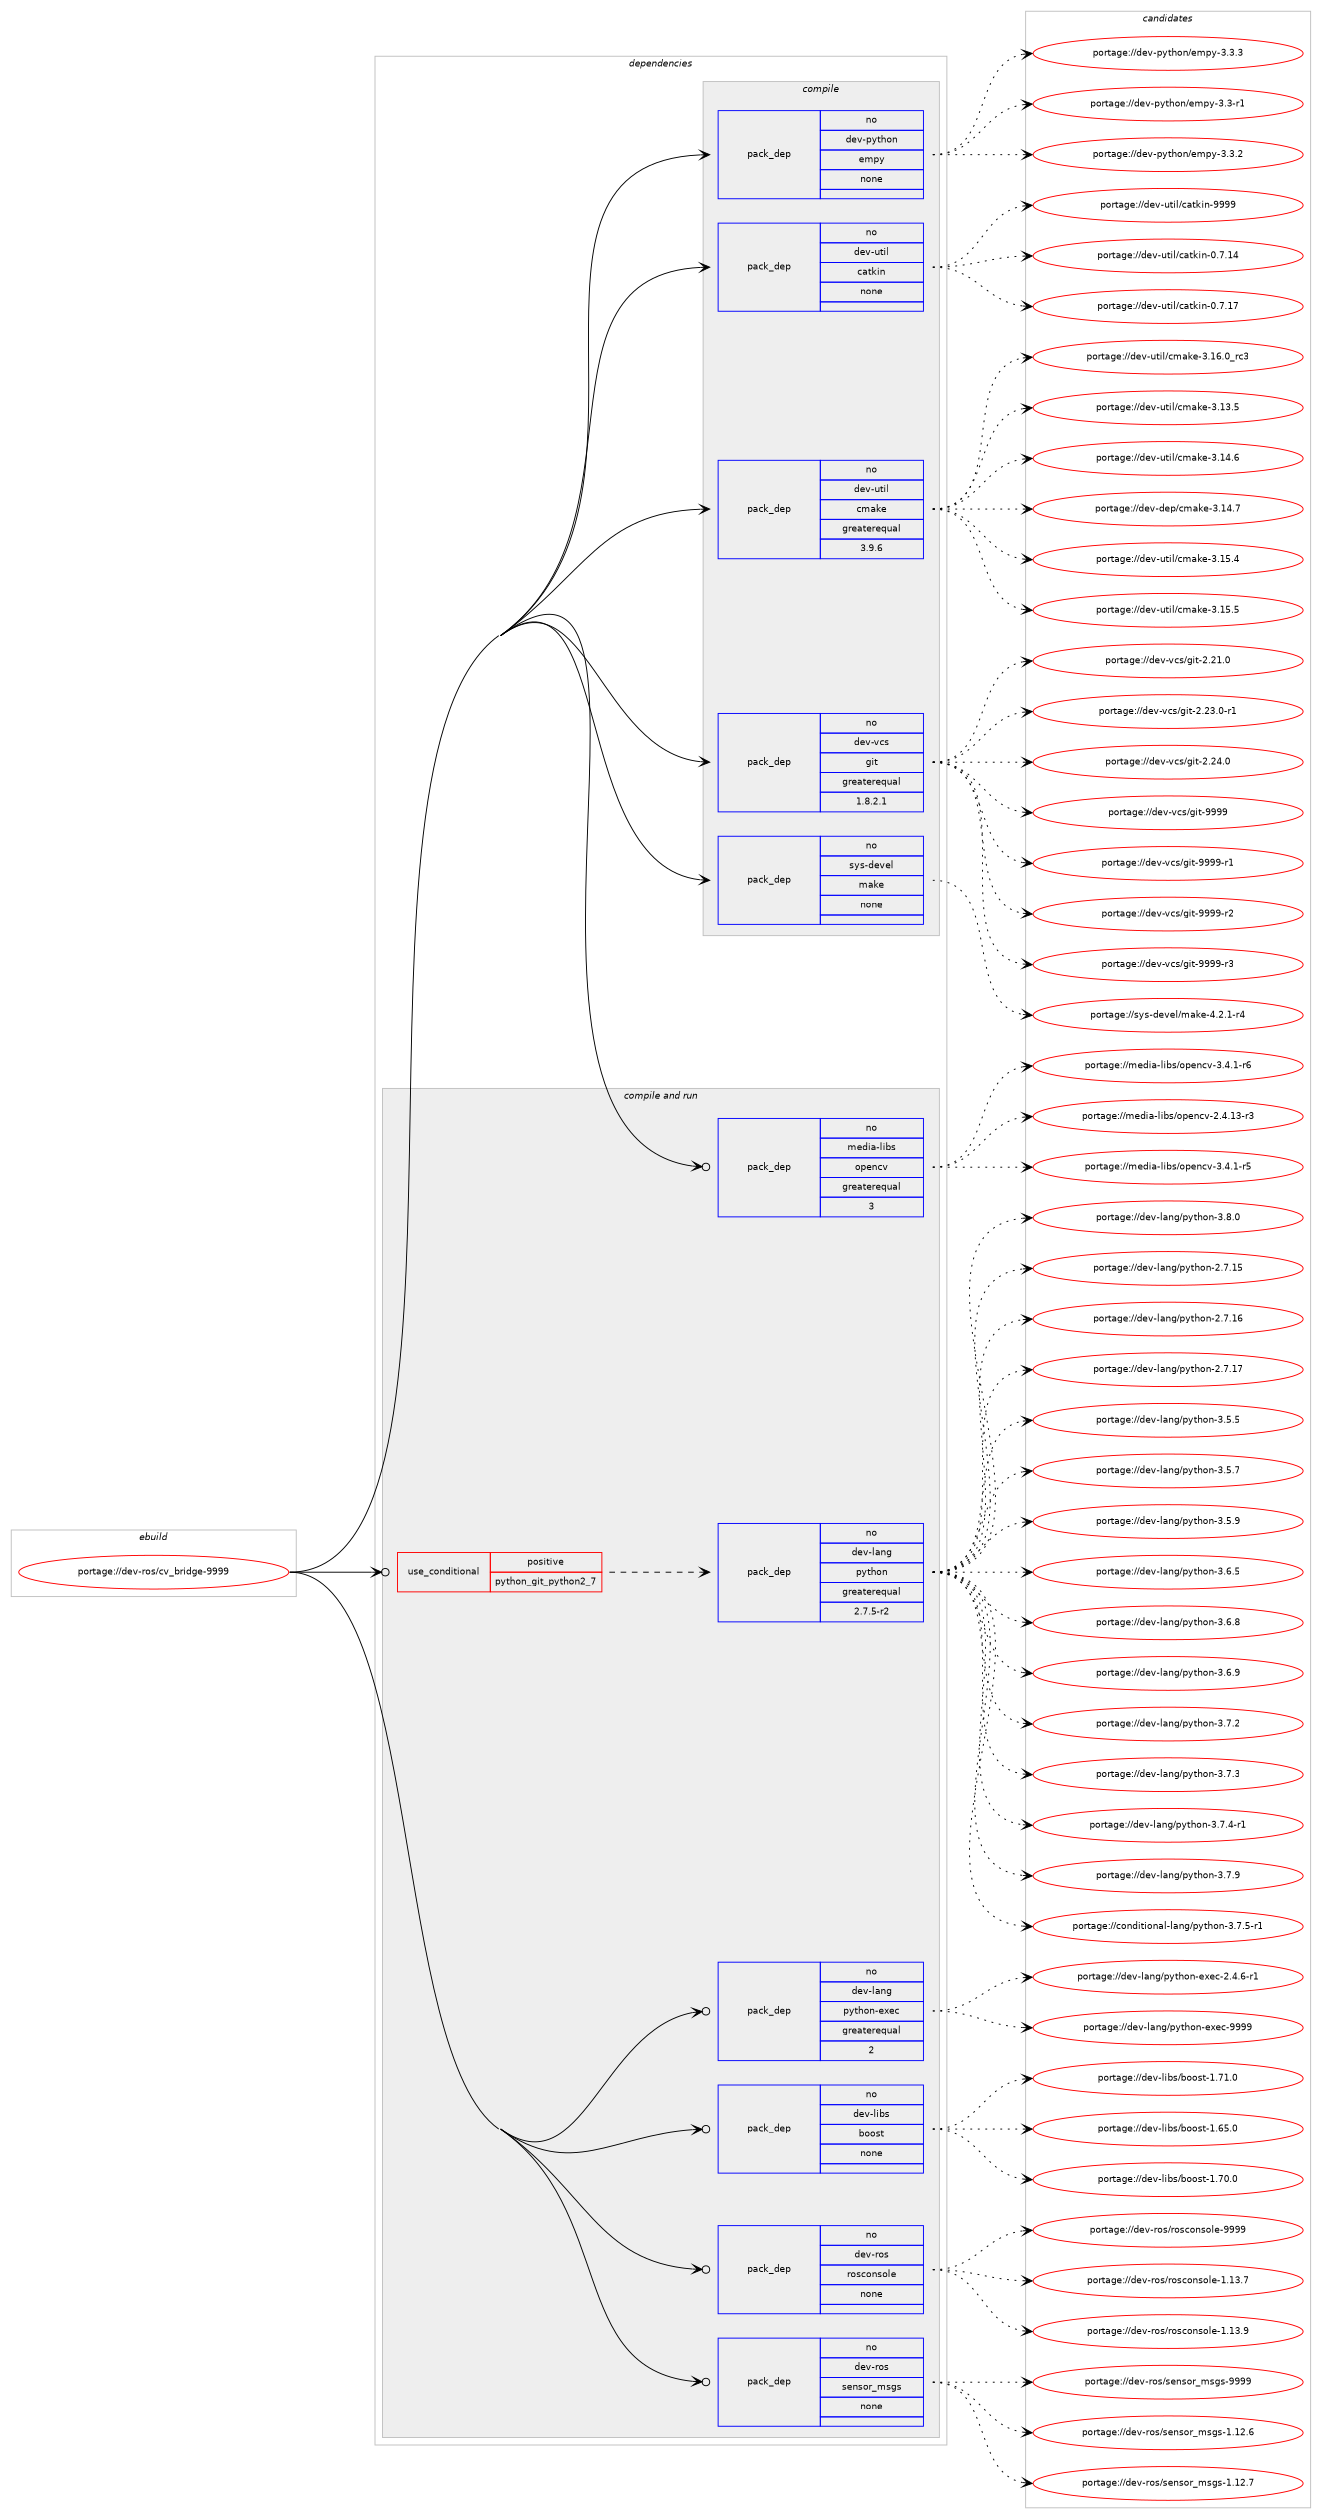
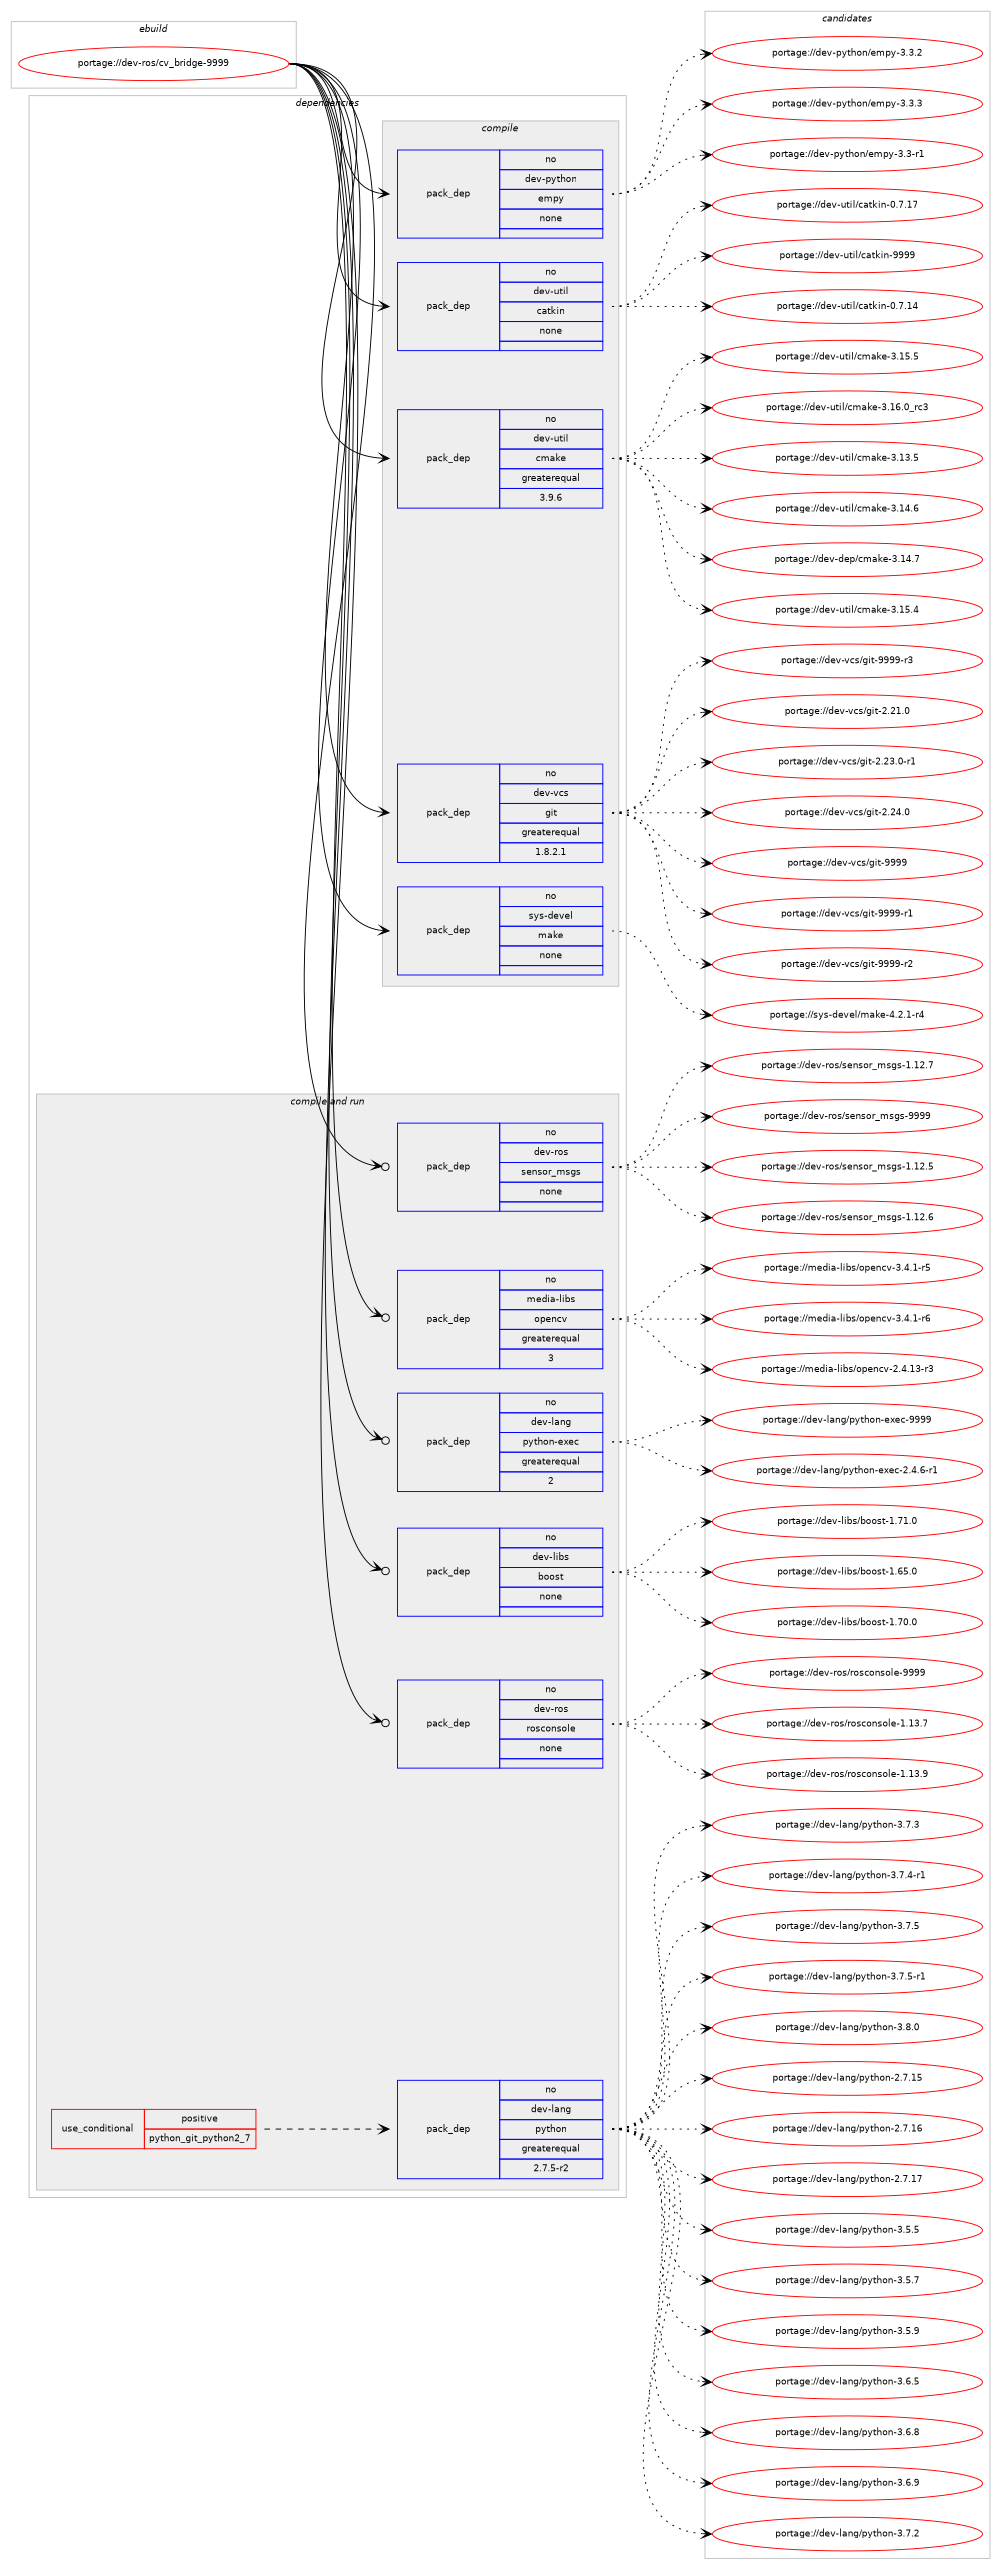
node "portage://dev-ros/sensor_msgs-1.12.5": added
edge "portage://dev-ros/cv_bridge-9999" -> "use_conditional": removed
node "portage://dev-lang/python-3.7.9": label "portage://dev-lang/python-3.7.9" -> "portage://dev-lang/python-3.7.5"
node "portage://conditional-lang/python-3.7.5-r1": label "portage://conditional-lang/python-3.7.5-r1" -> "portage://dev-lang/python-3.7.5-r1"
